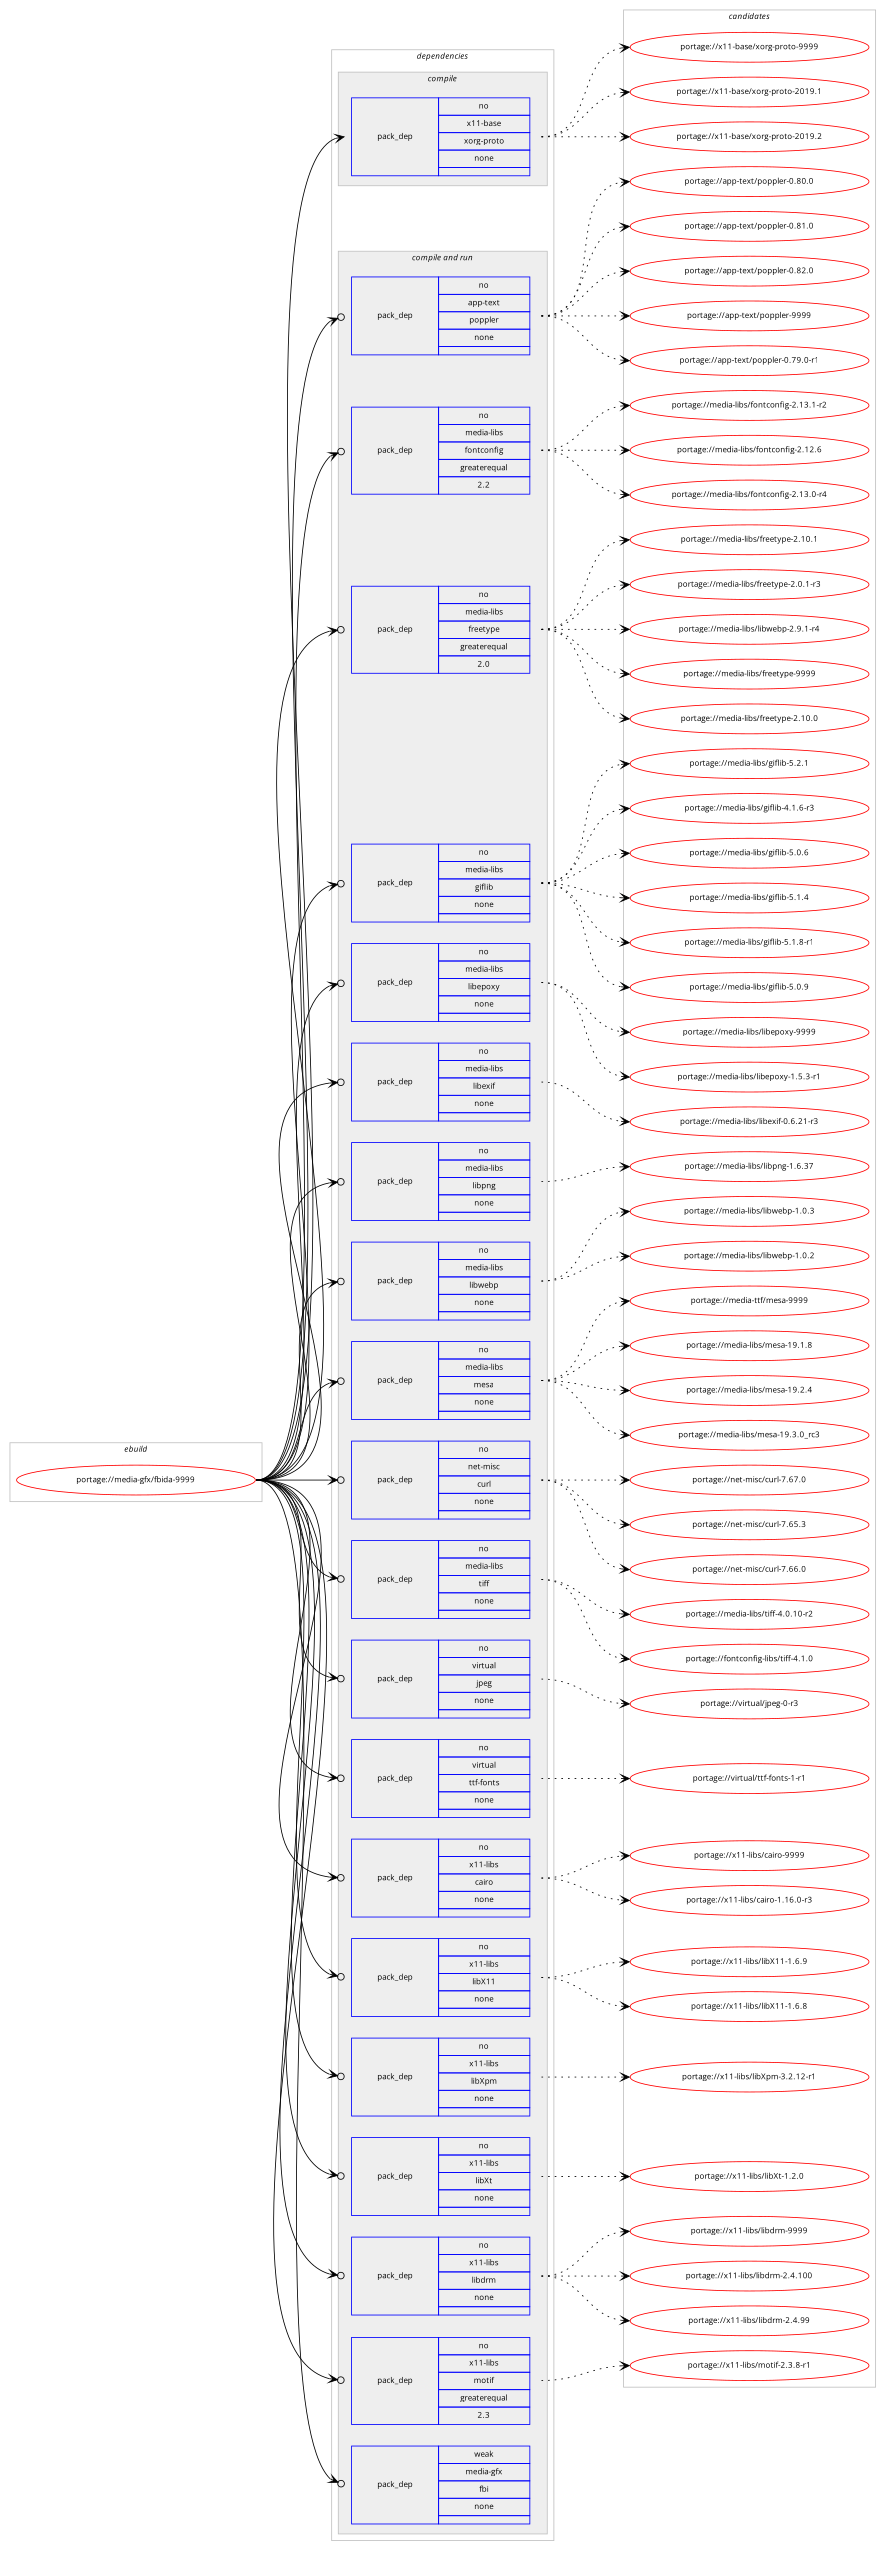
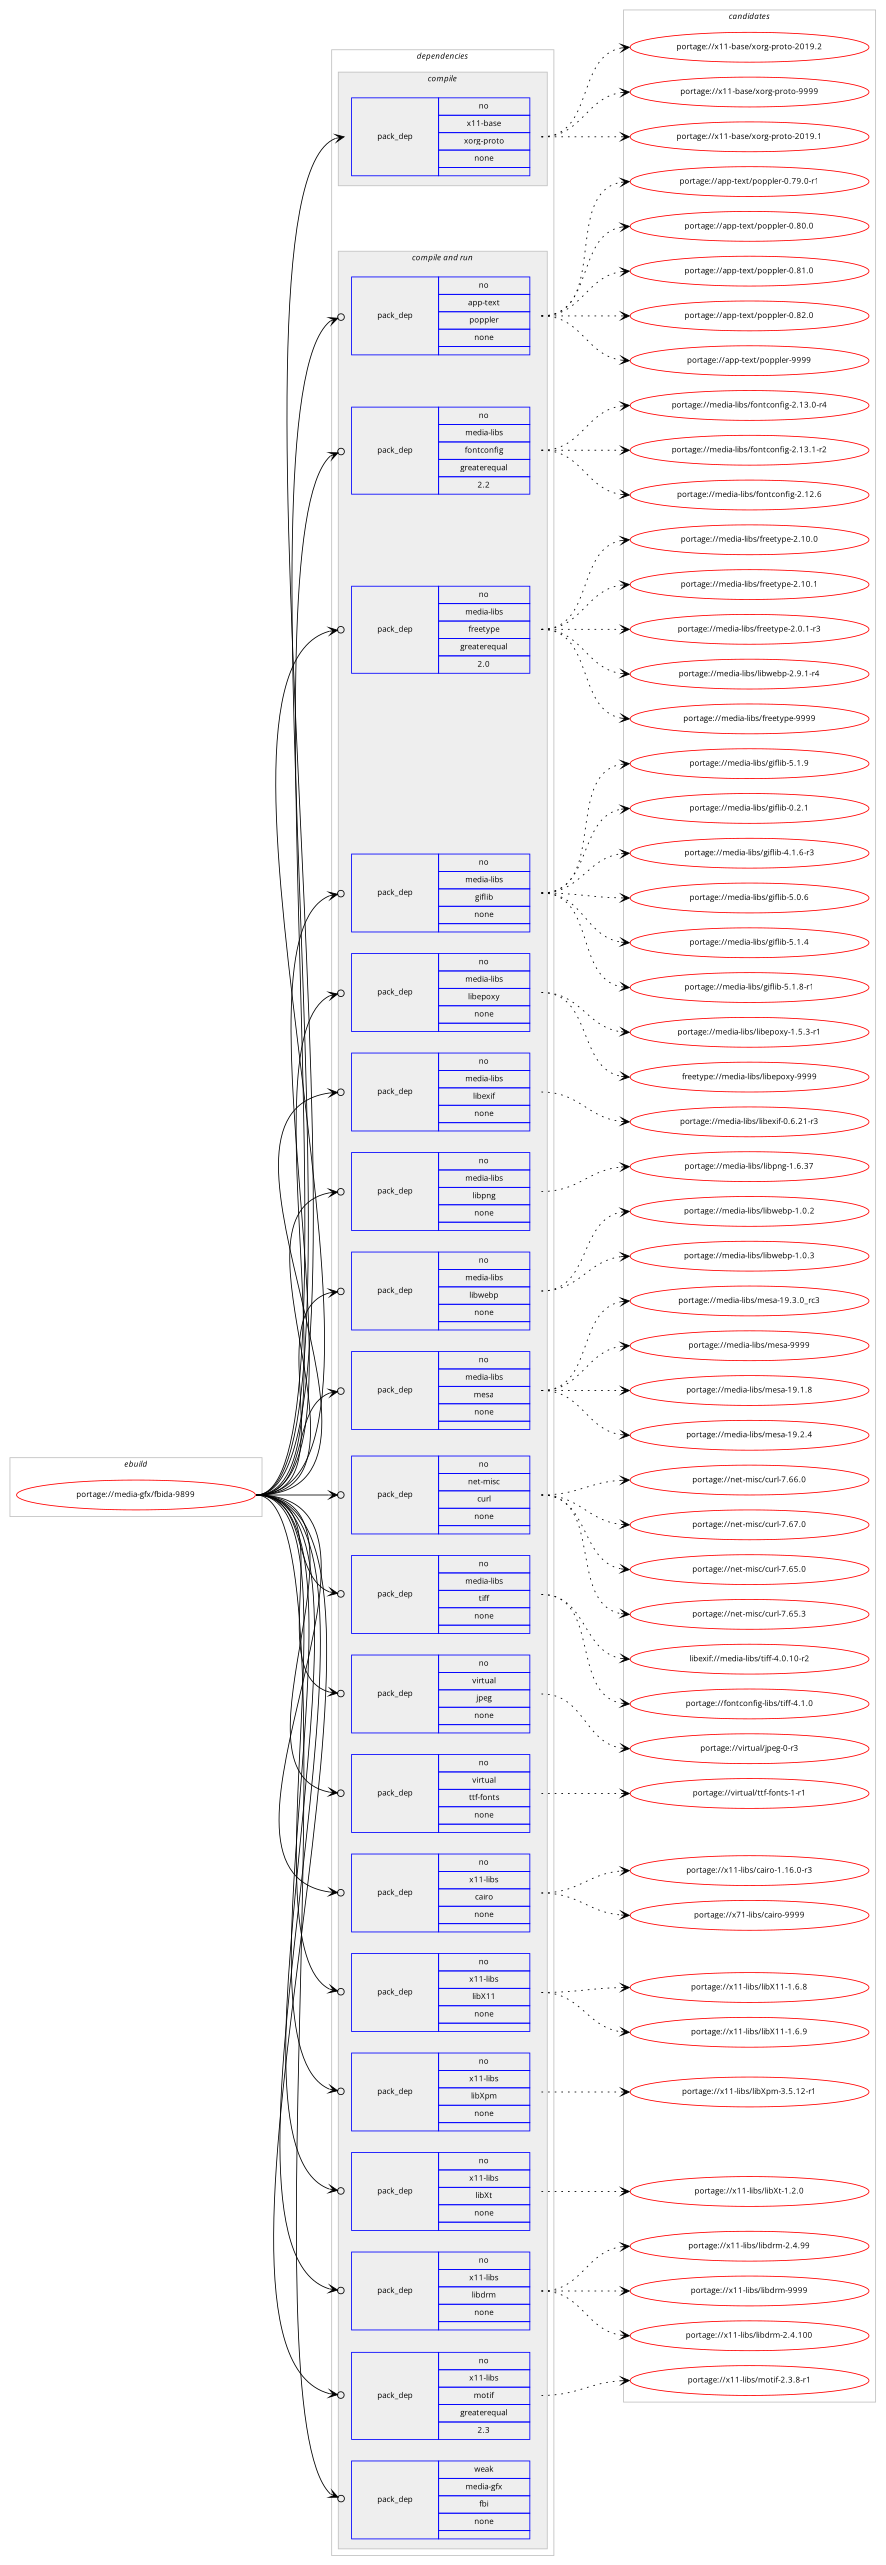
node "portage://media-libs/giflib-5.2.1": label "portage://media-libs/giflib-5.2.1" -> "portage://media-libs/giflib-0.2.1"
node "portage://media-libs/giflib-5.0.9": label "portage://media-libs/giflib-5.0.9" -> "portage://media-libs/giflib-5.1.9"
node "portage://media-libs/libepoxy-9999": label "portage://media-libs/libepoxy-9999" -> "freetype://media-libs/libepoxy-9999"
node "portage://media-ttf/mesa-9999": label "portage://media-ttf/mesa-9999" -> "portage://media-libs/mesa-9999"
node "portage://media-gfx/fbida-9999": label "portage://media-gfx/fbida-9999" -> "portage://media-gfx/fbida-9899"
node "portage://net-misc/curl-7.65.0": added
node "portage://media-libs/tiff-4.0.10-r2": label "portage://media-libs/tiff-4.0.10-r2" -> "libexif://media-libs/tiff-4.0.10-r2"
node "portage://x11-libs/cairo-9999": label "portage://x11-libs/cairo-9999" -> "portage://x71-libs/cairo-9999"
node "portage://x11-libs/libXpm-3.2.12-r1": label "portage://x11-libs/libXpm-3.2.12-r1" -> "portage://x11-libs/libXpm-3.5.12-r1"
